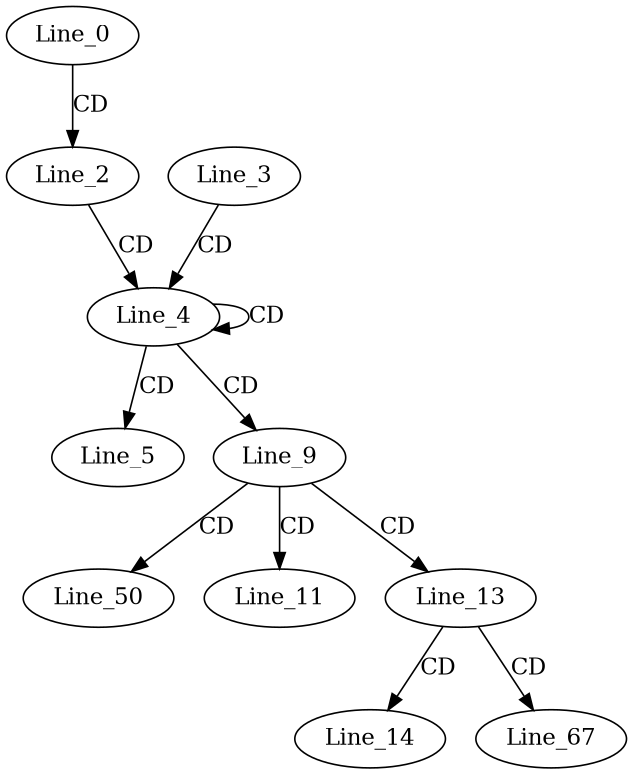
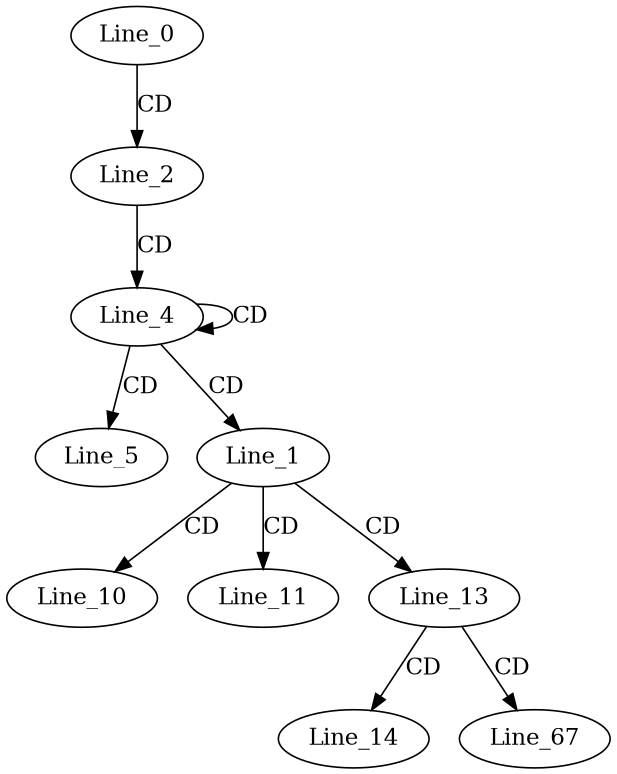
node "Line_3": removed
node "Line_9": label "Line_9" -> "Line_1"
node "Line_50": label "Line_50" -> "Line_10"
